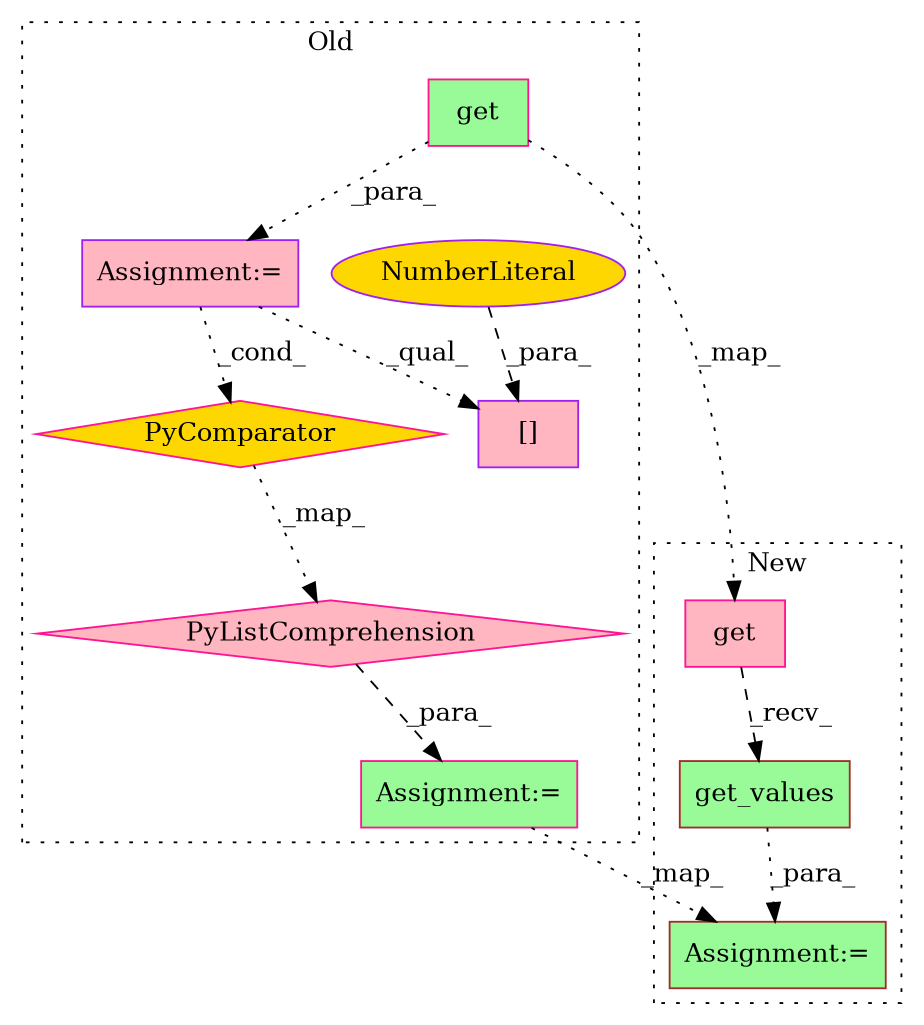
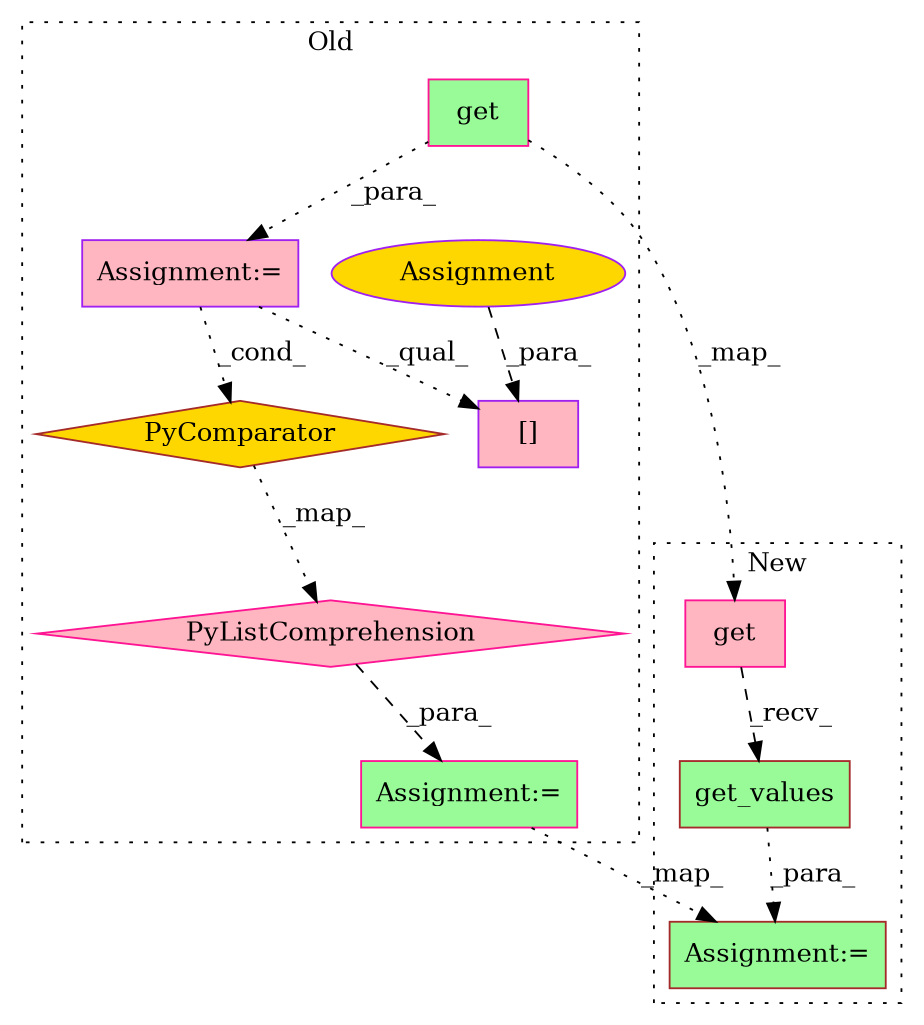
node "NumberLiteral": label "NumberLiteral" -> "Assignment"
node "PyComparator": color deeppink -> brown
